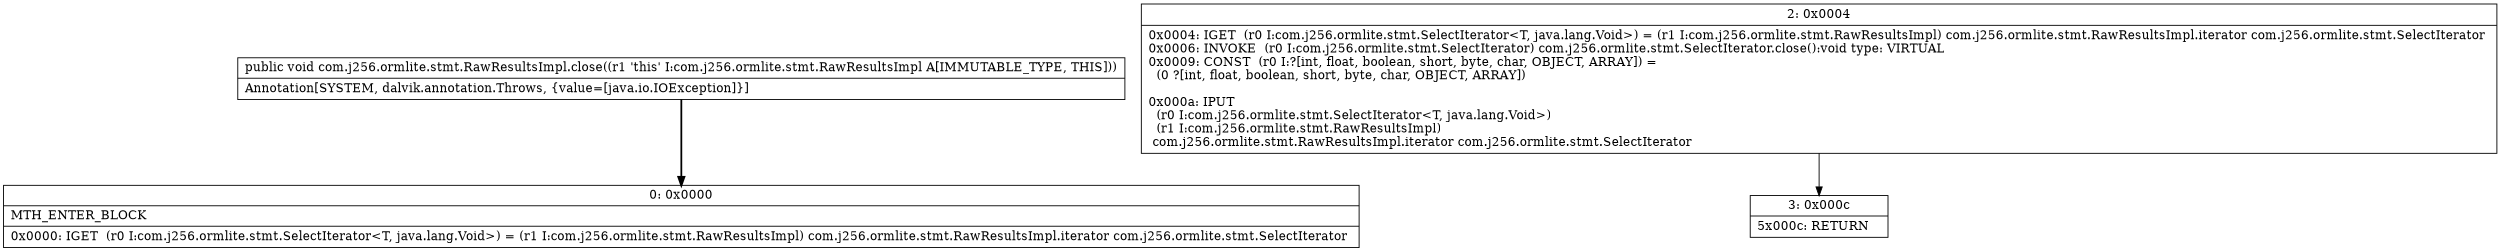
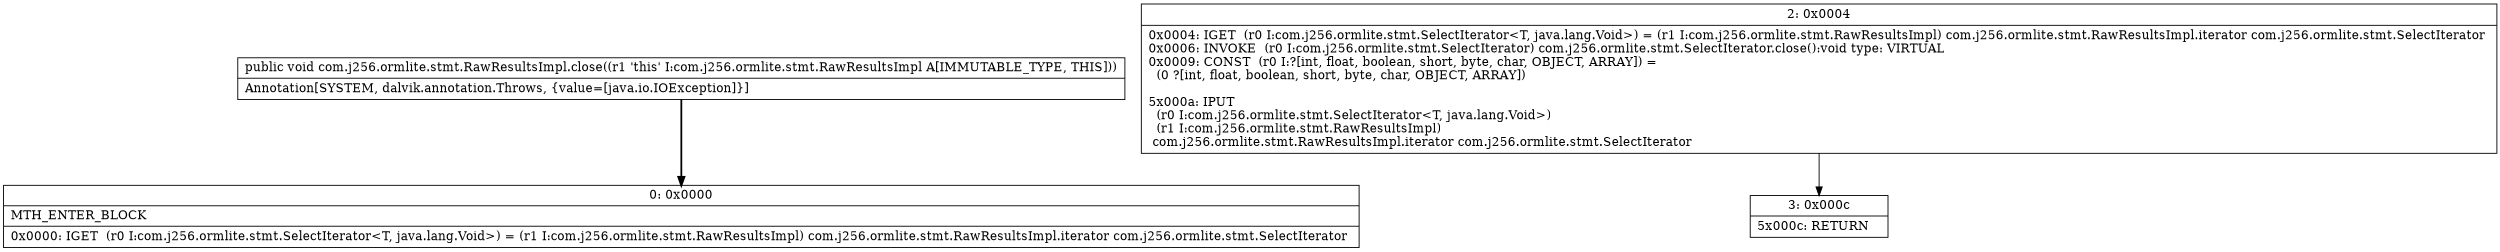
node "2: 0x0004": text "0x000a: IPUT" -> "5x000a: IPUT"
